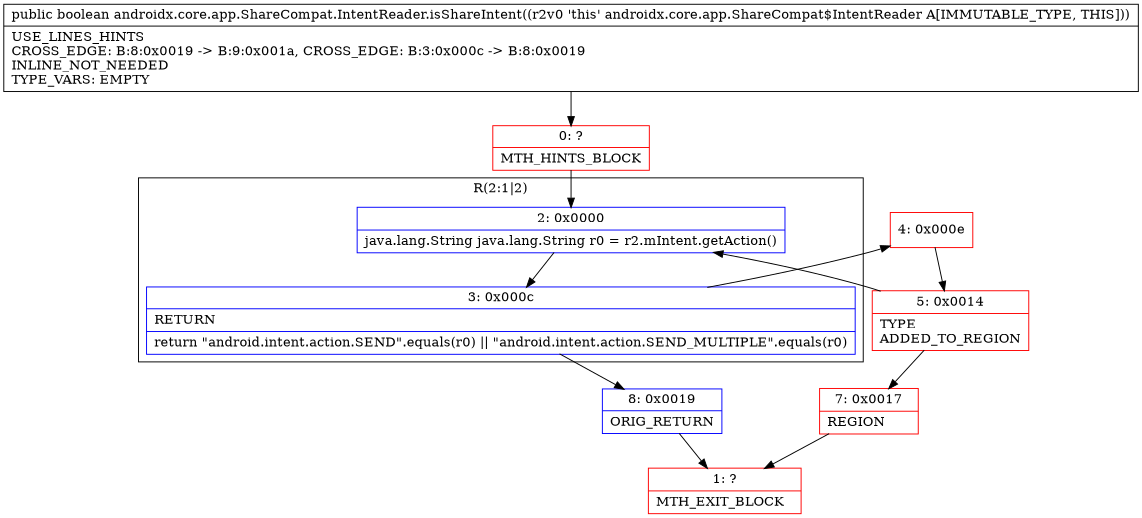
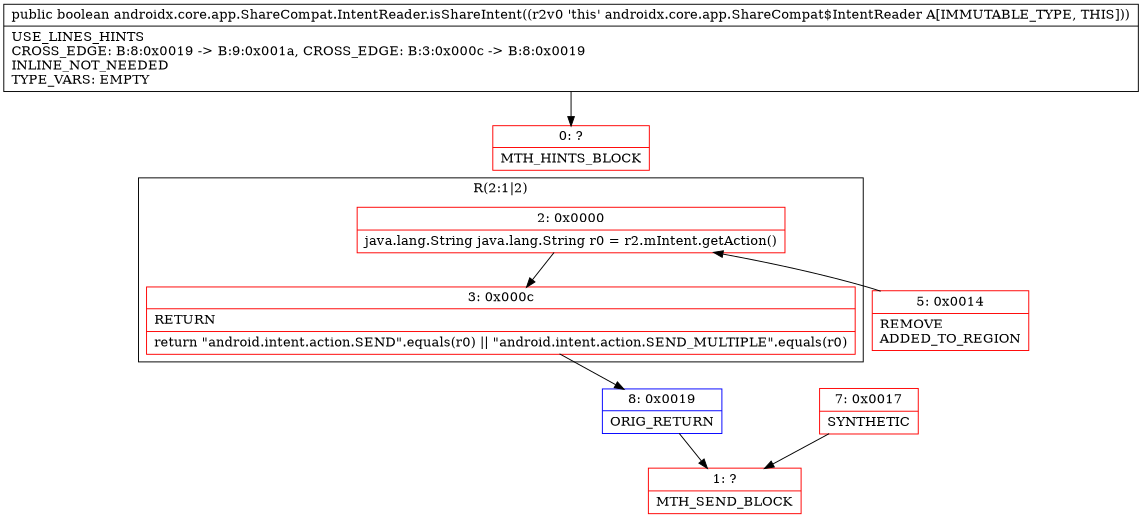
edge "0: ?" -> "2: 0x0000": removed
node "2: 0x0000": color blue -> red
node "4: 0x000e": removed
node "3: 0x000c": color blue -> red
node "5: 0x0014": text "TYPE" -> "REMOVE"
edge "5: 0x0014" -> "7: 0x0017": removed
node "7: 0x0017": text "REGION" -> "SYNTHETIC"
node "1: ?": text "MTH_EXIT_BLOCK" -> "MTH_SEND_BLOCK"
